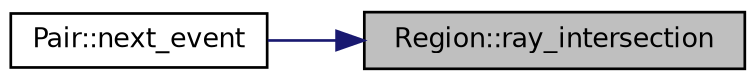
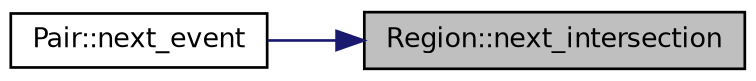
node "Region::ray_intersection": label "Region::ray_intersection" -> "Region::next_intersection"
